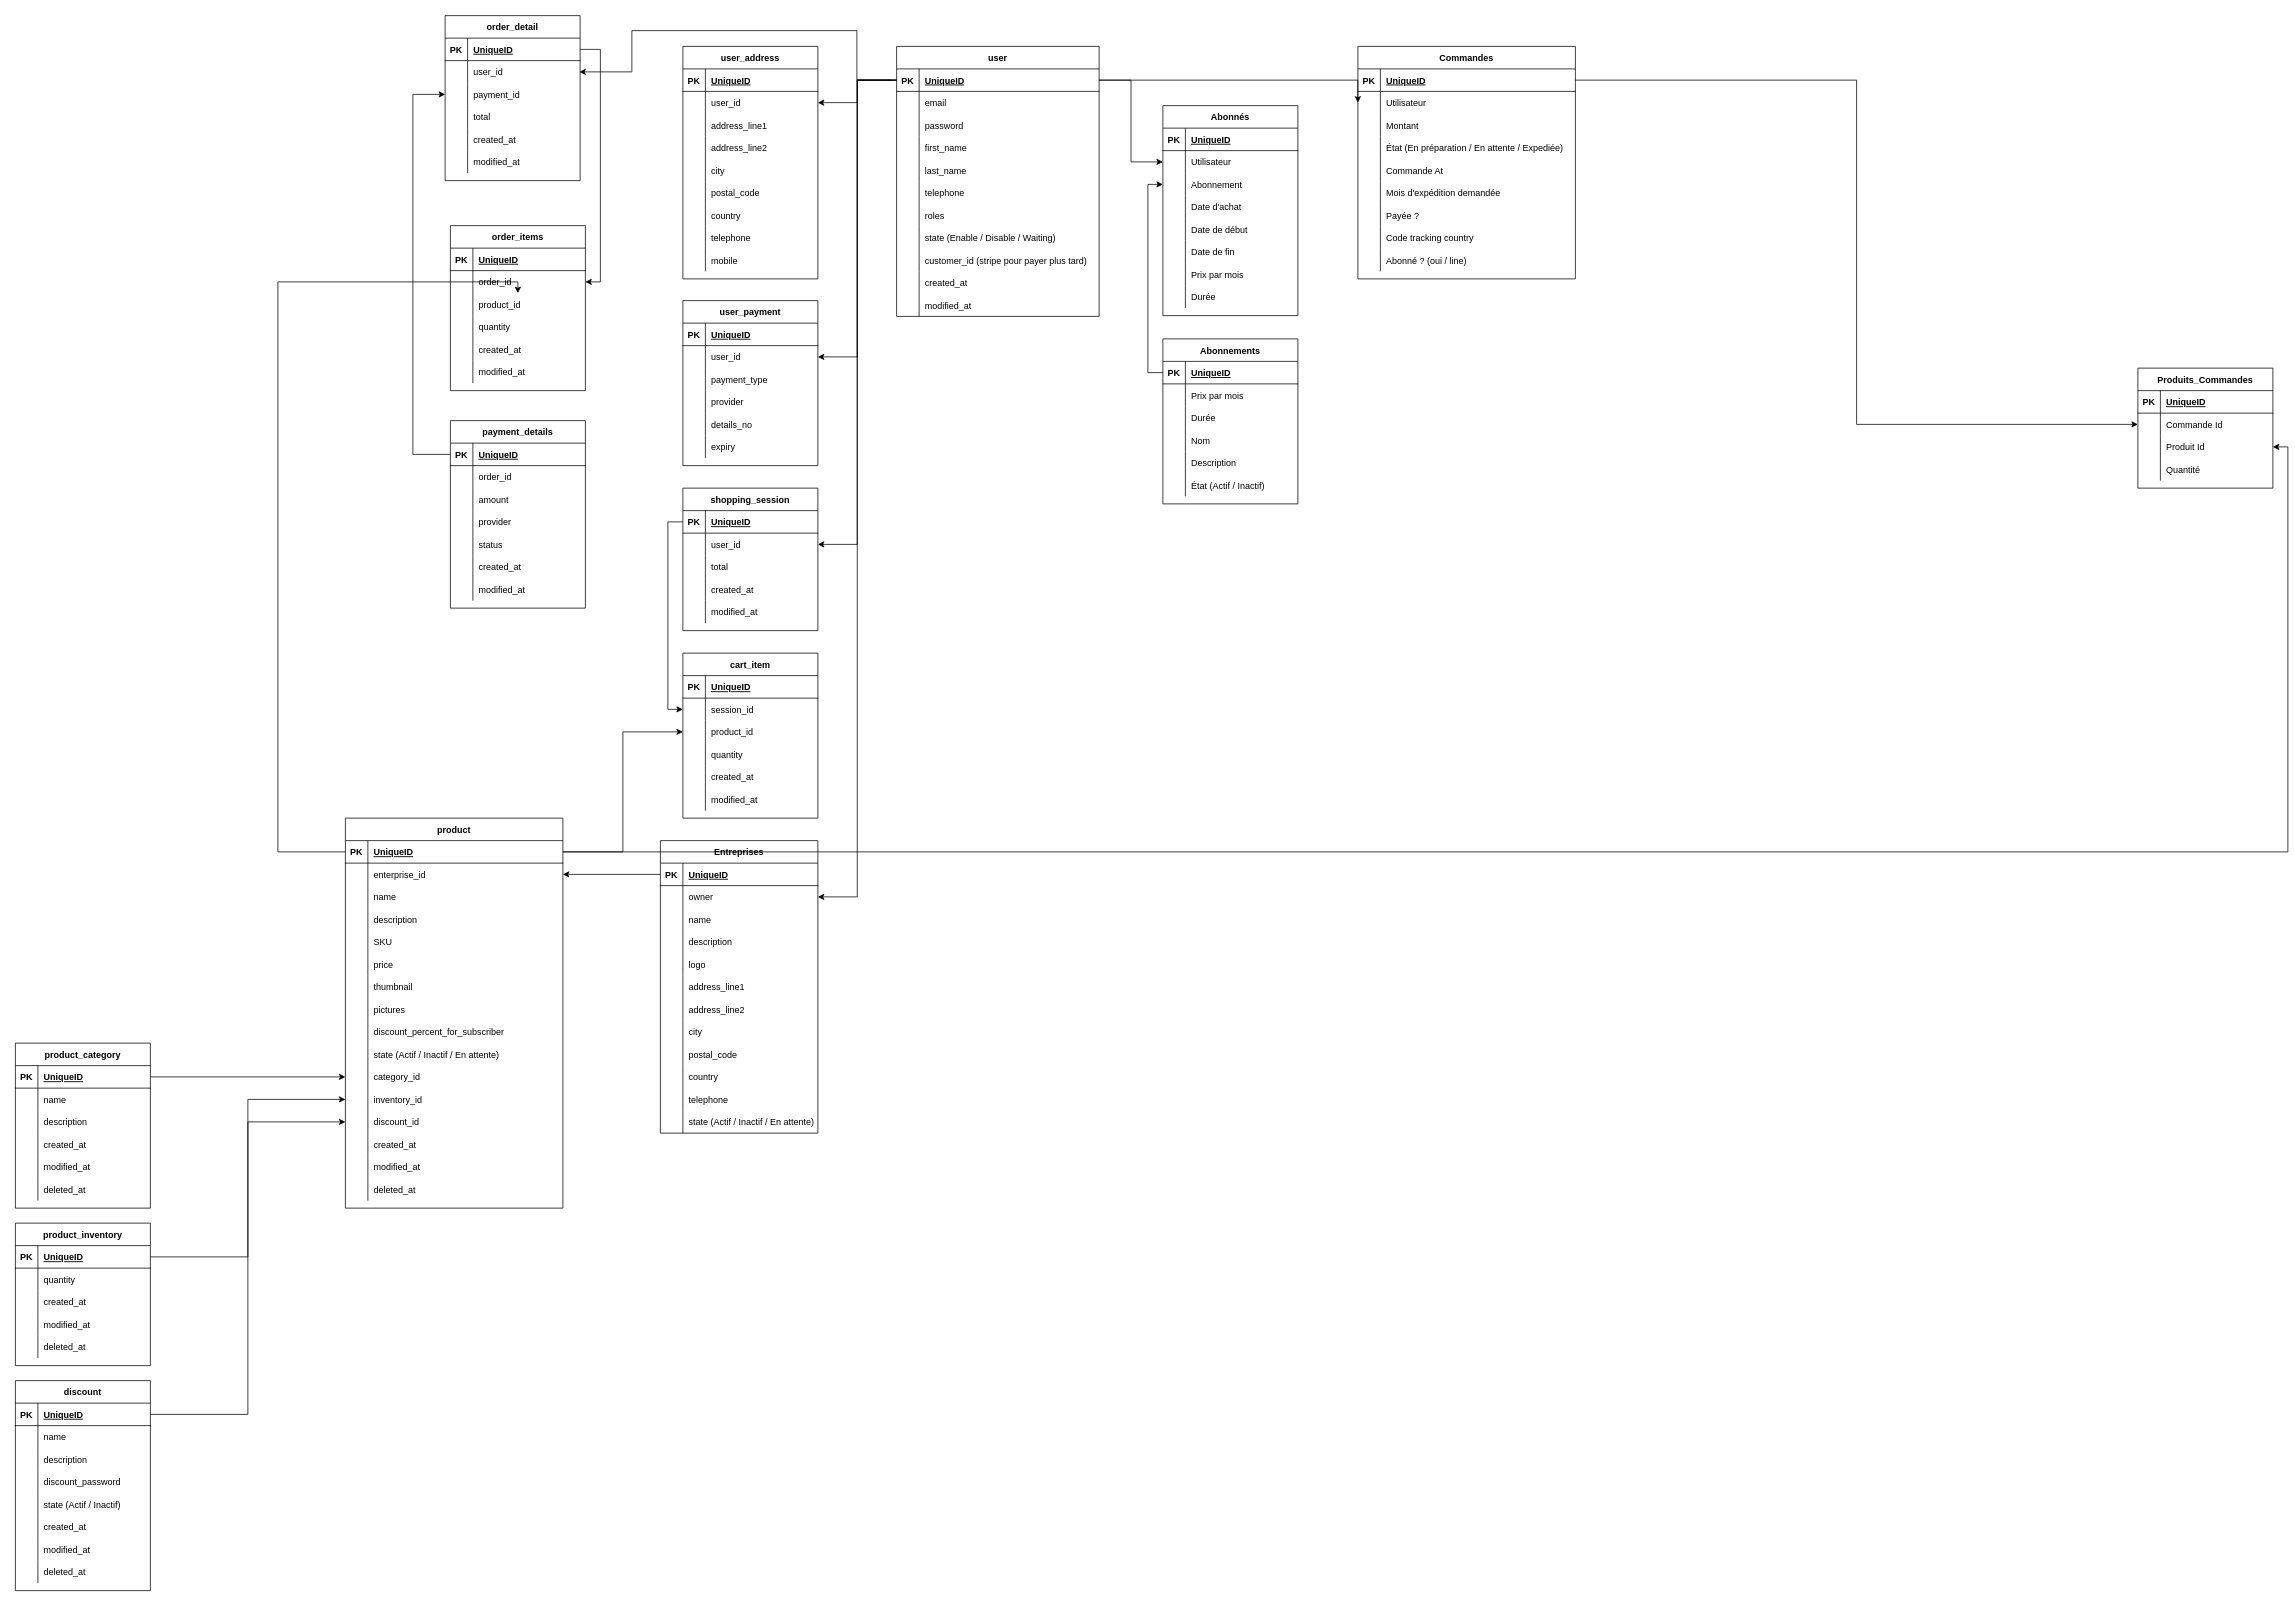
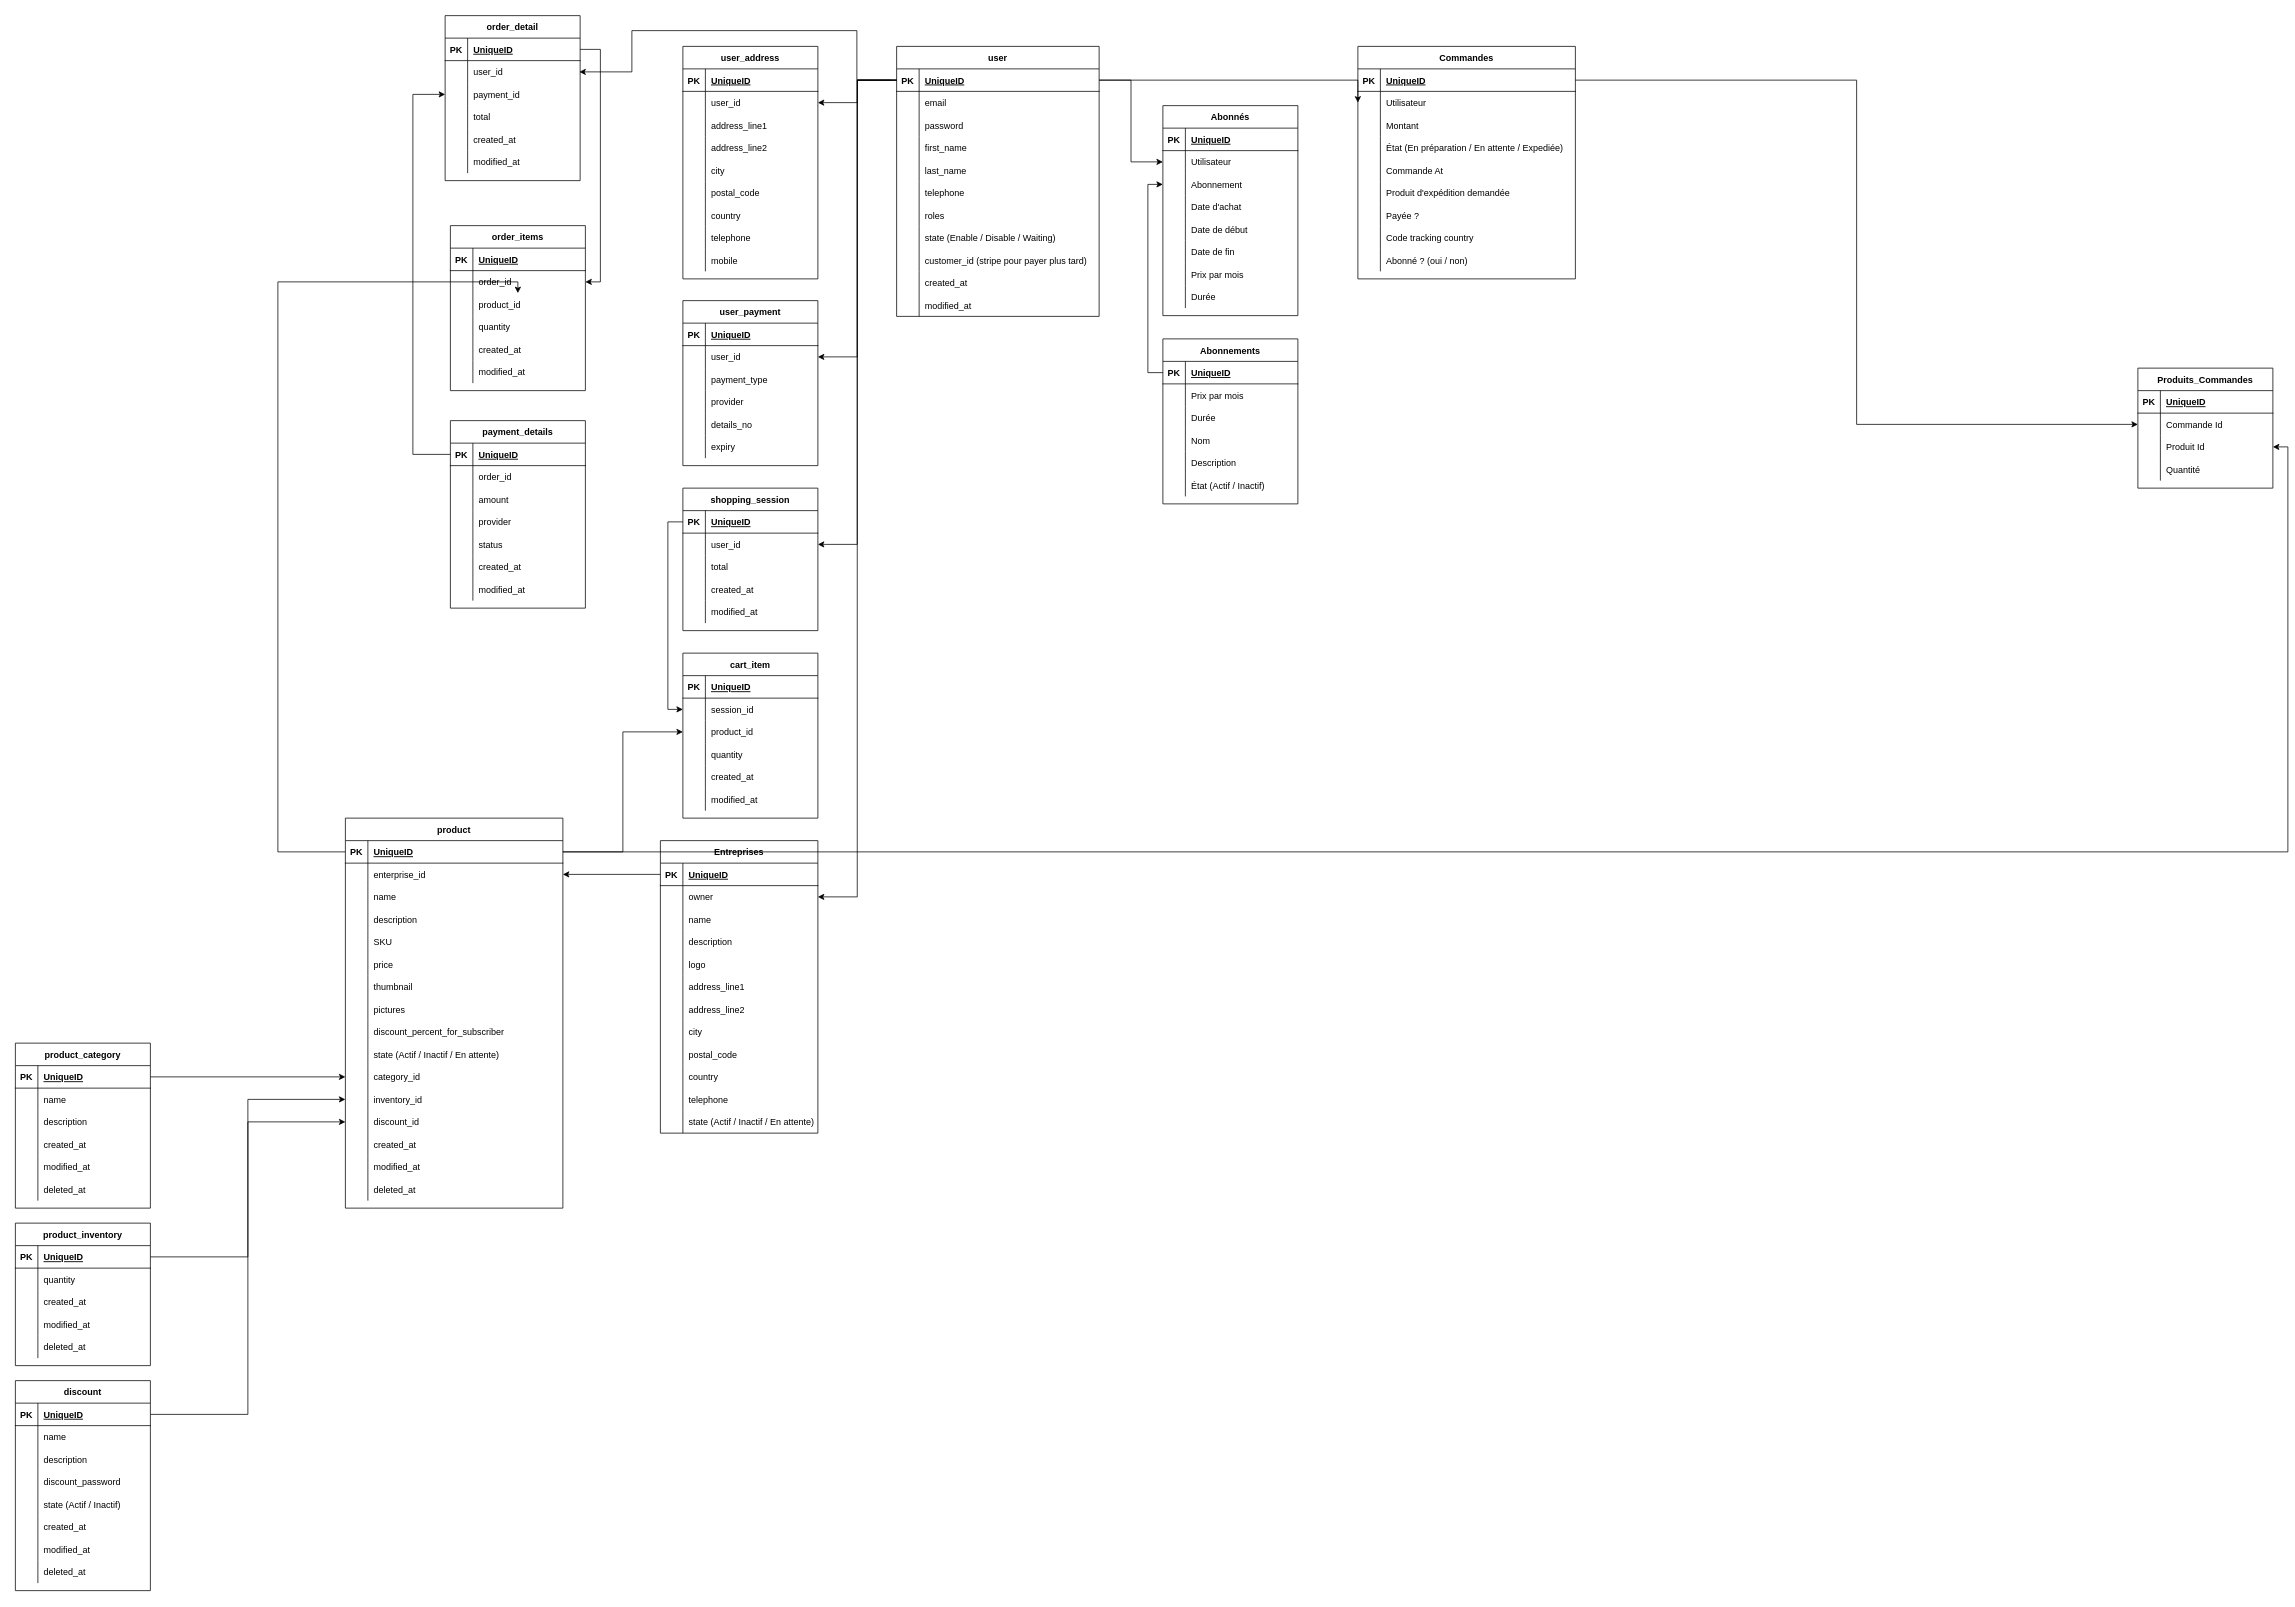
node "Mois d'expédition demandée": label "Mois d'expédition demandée" -> "Produit d'expédition demandée"
node "Abonné ? (oui / line)": label "Abonné ? (oui / line)" -> "Abonné ? (oui / non)"
